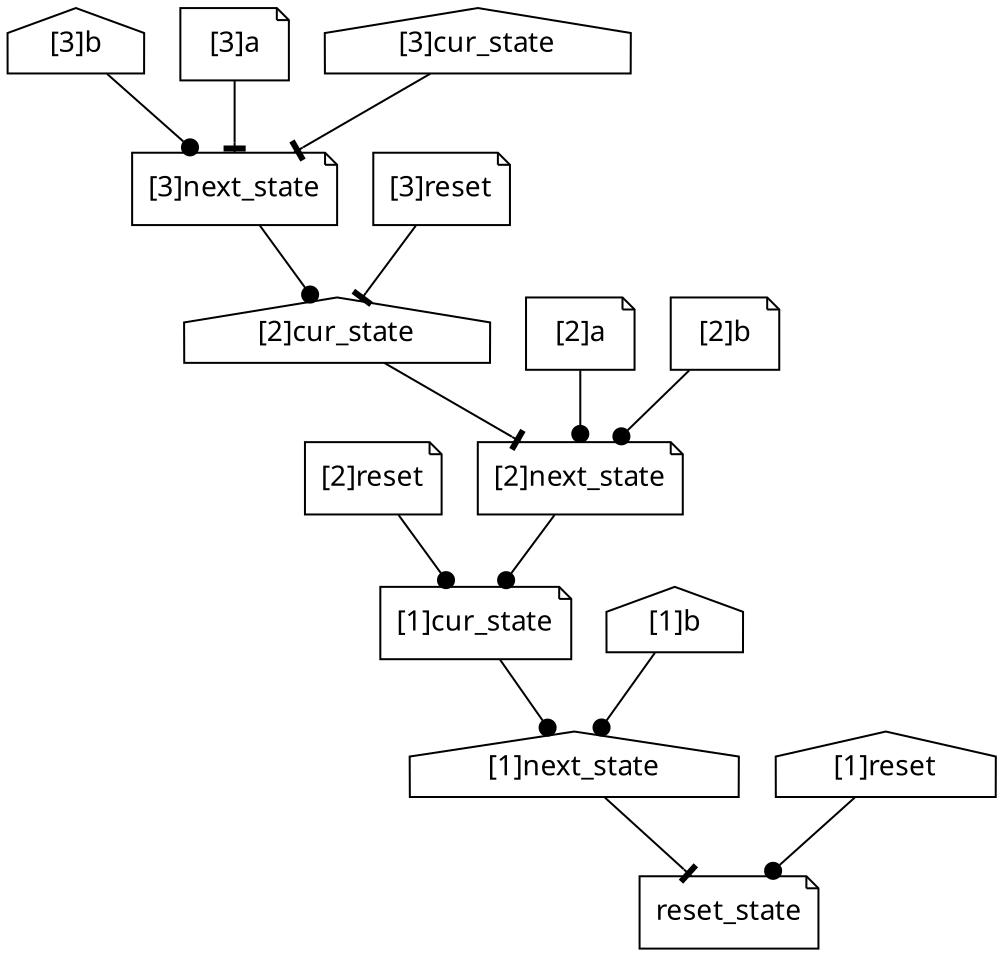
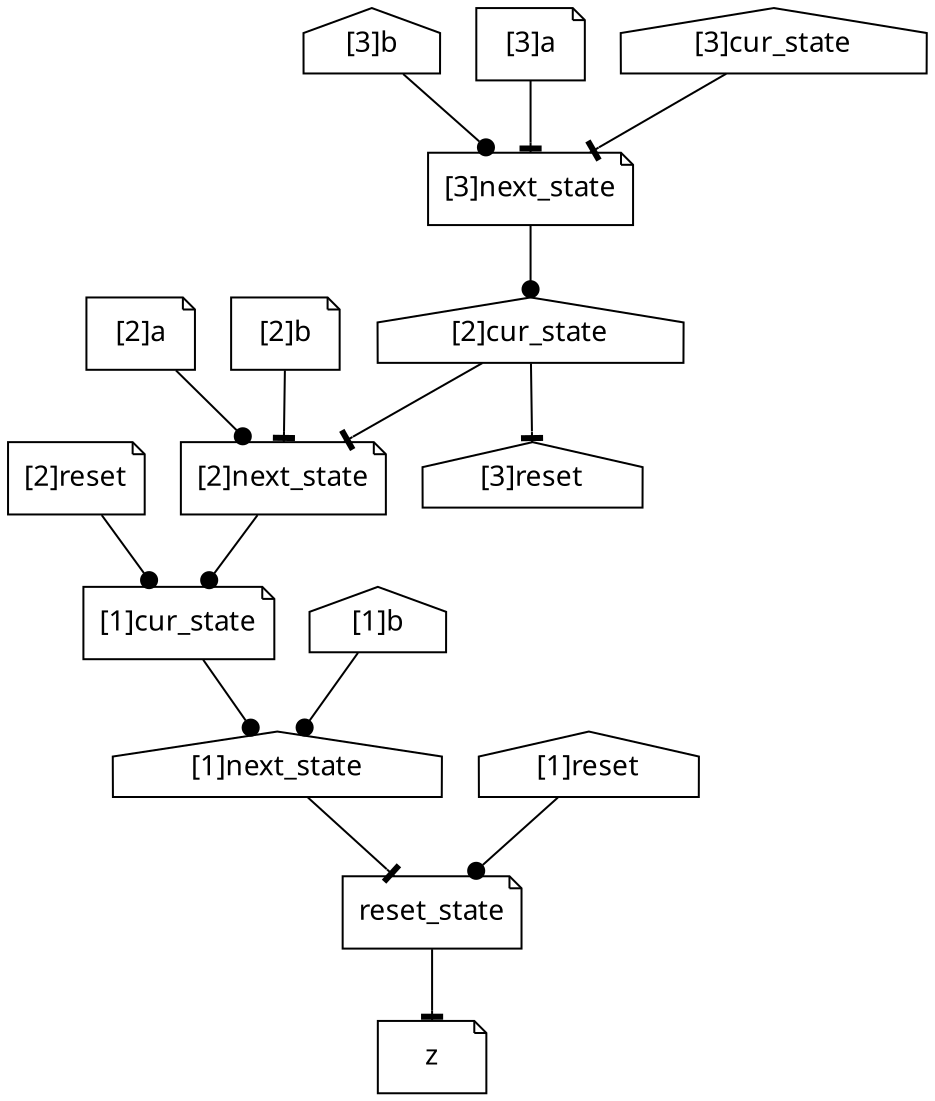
node "[3]reset": shape note -> house
edge "[3]reset" -> "[2]cur_state": reversed
edge "[2]b" -> "[2]next_state": arrowhead dot -> tee
node "z": added
